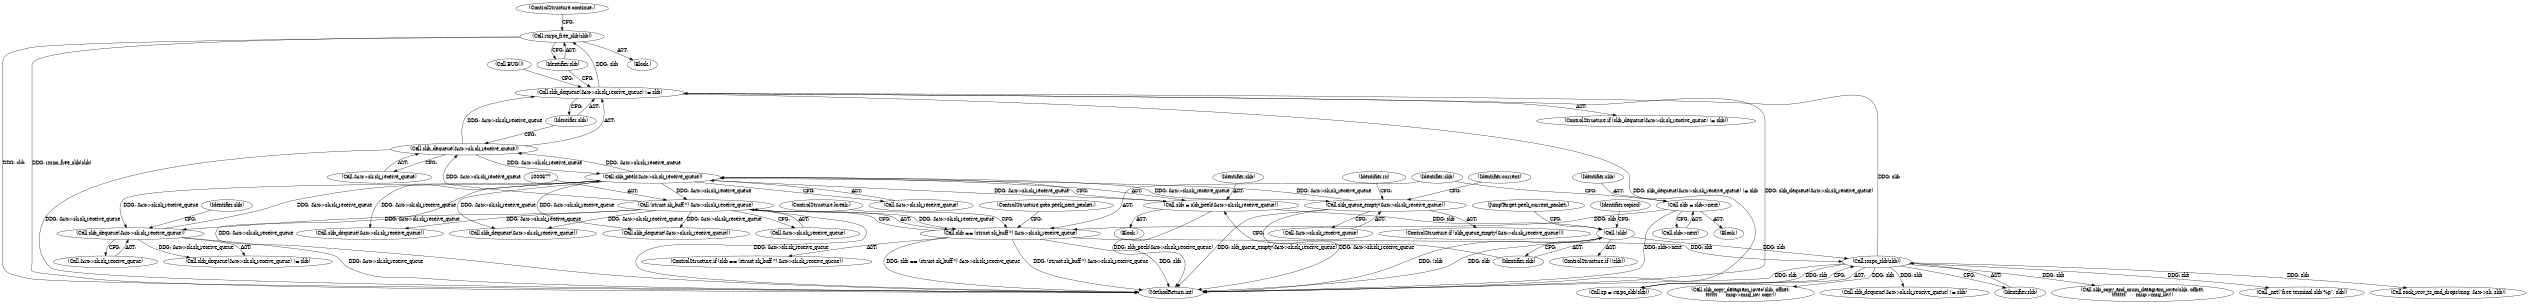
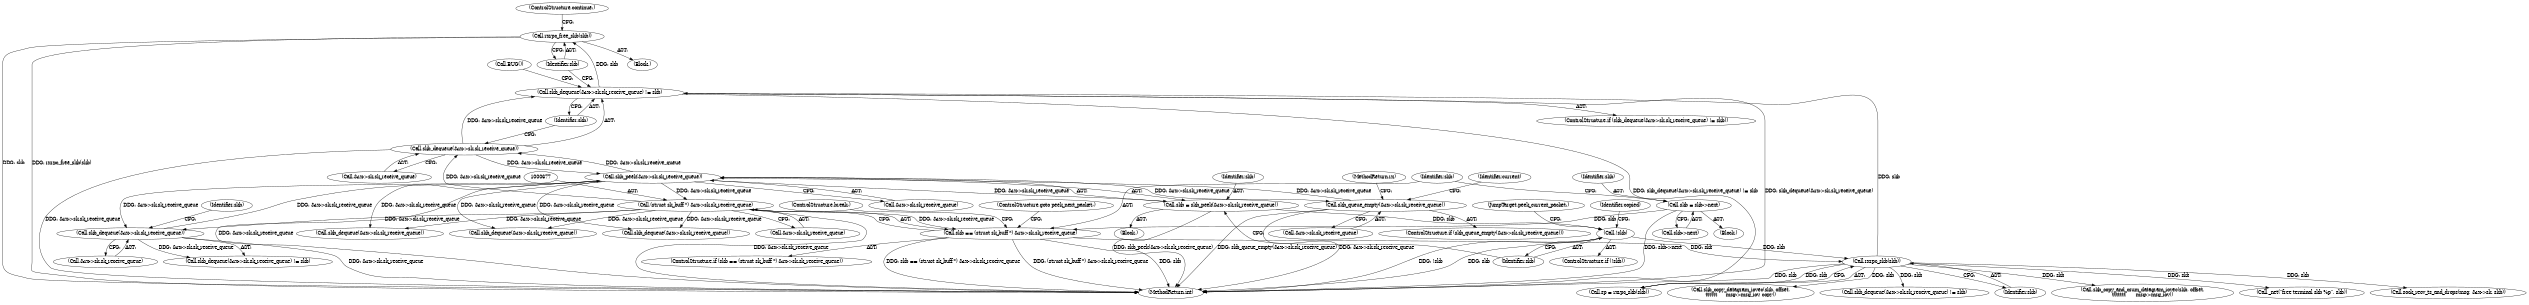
node "(Identifier,rx)": label "(Identifier,rx)" -> "(MethodReturn,rx)"
edge "(Call,skb = skb_peek(&rx->sk.sk_receive_queue))" -> "(Call,skb_peek(&rx->sk.sk_receive_queue))": label "CFG: " -> "AST: "
